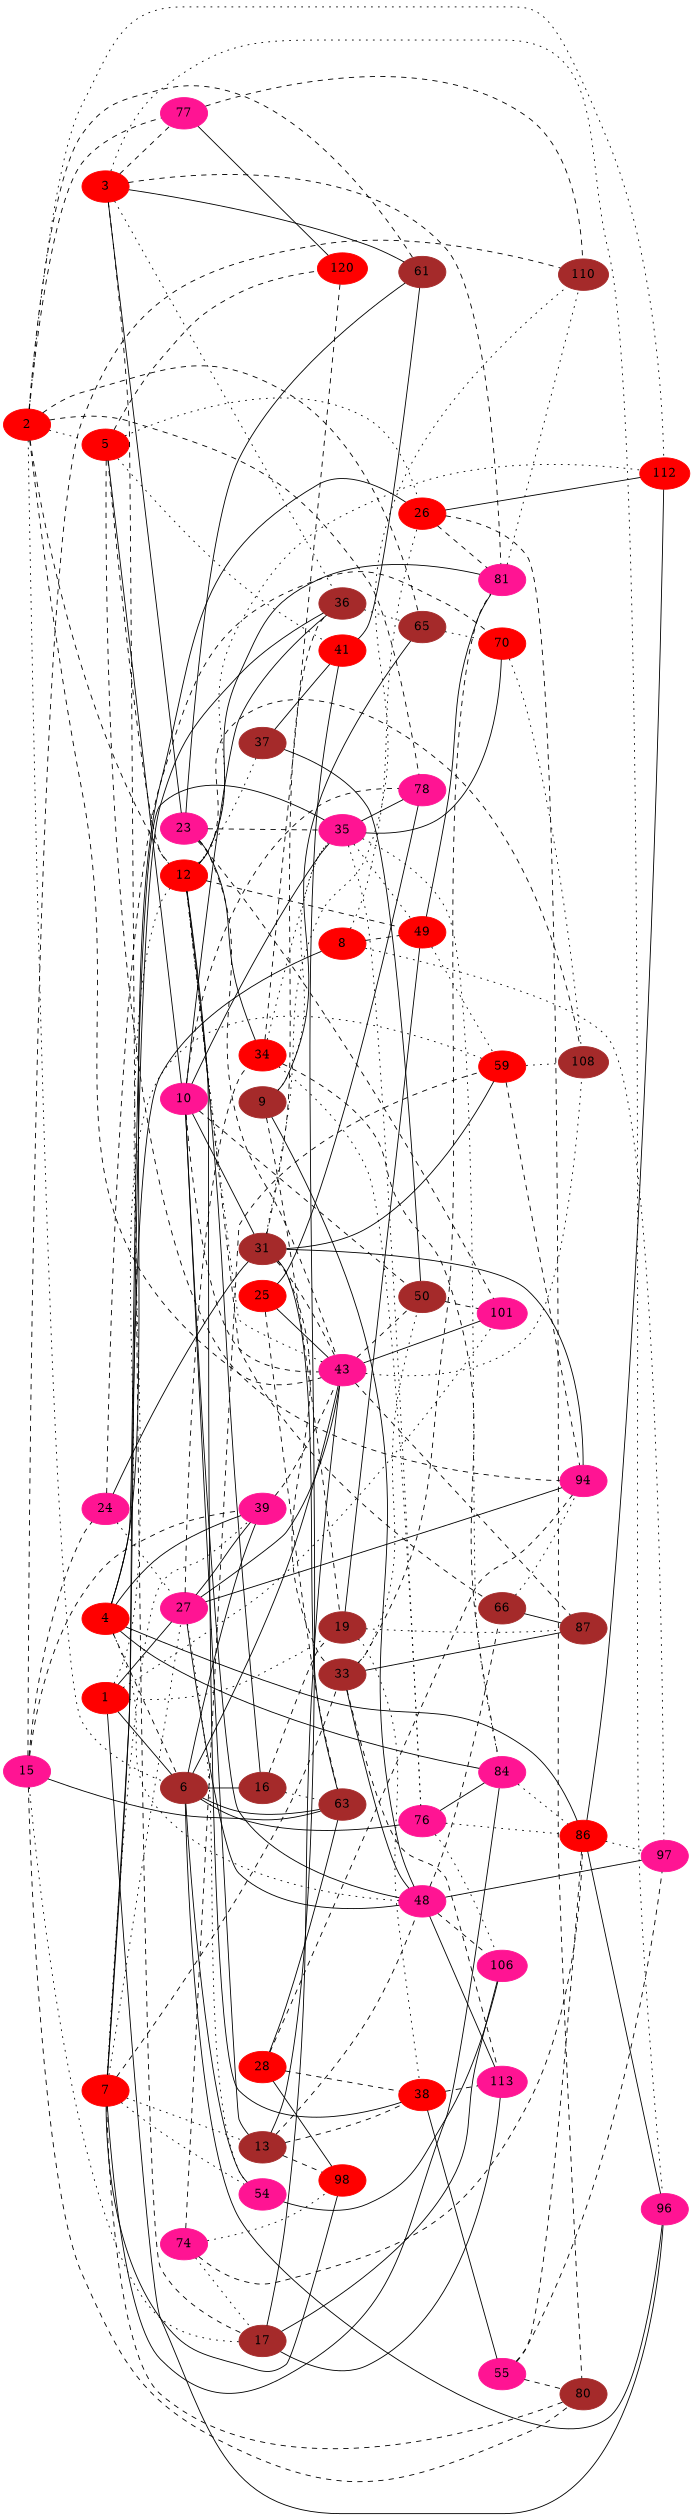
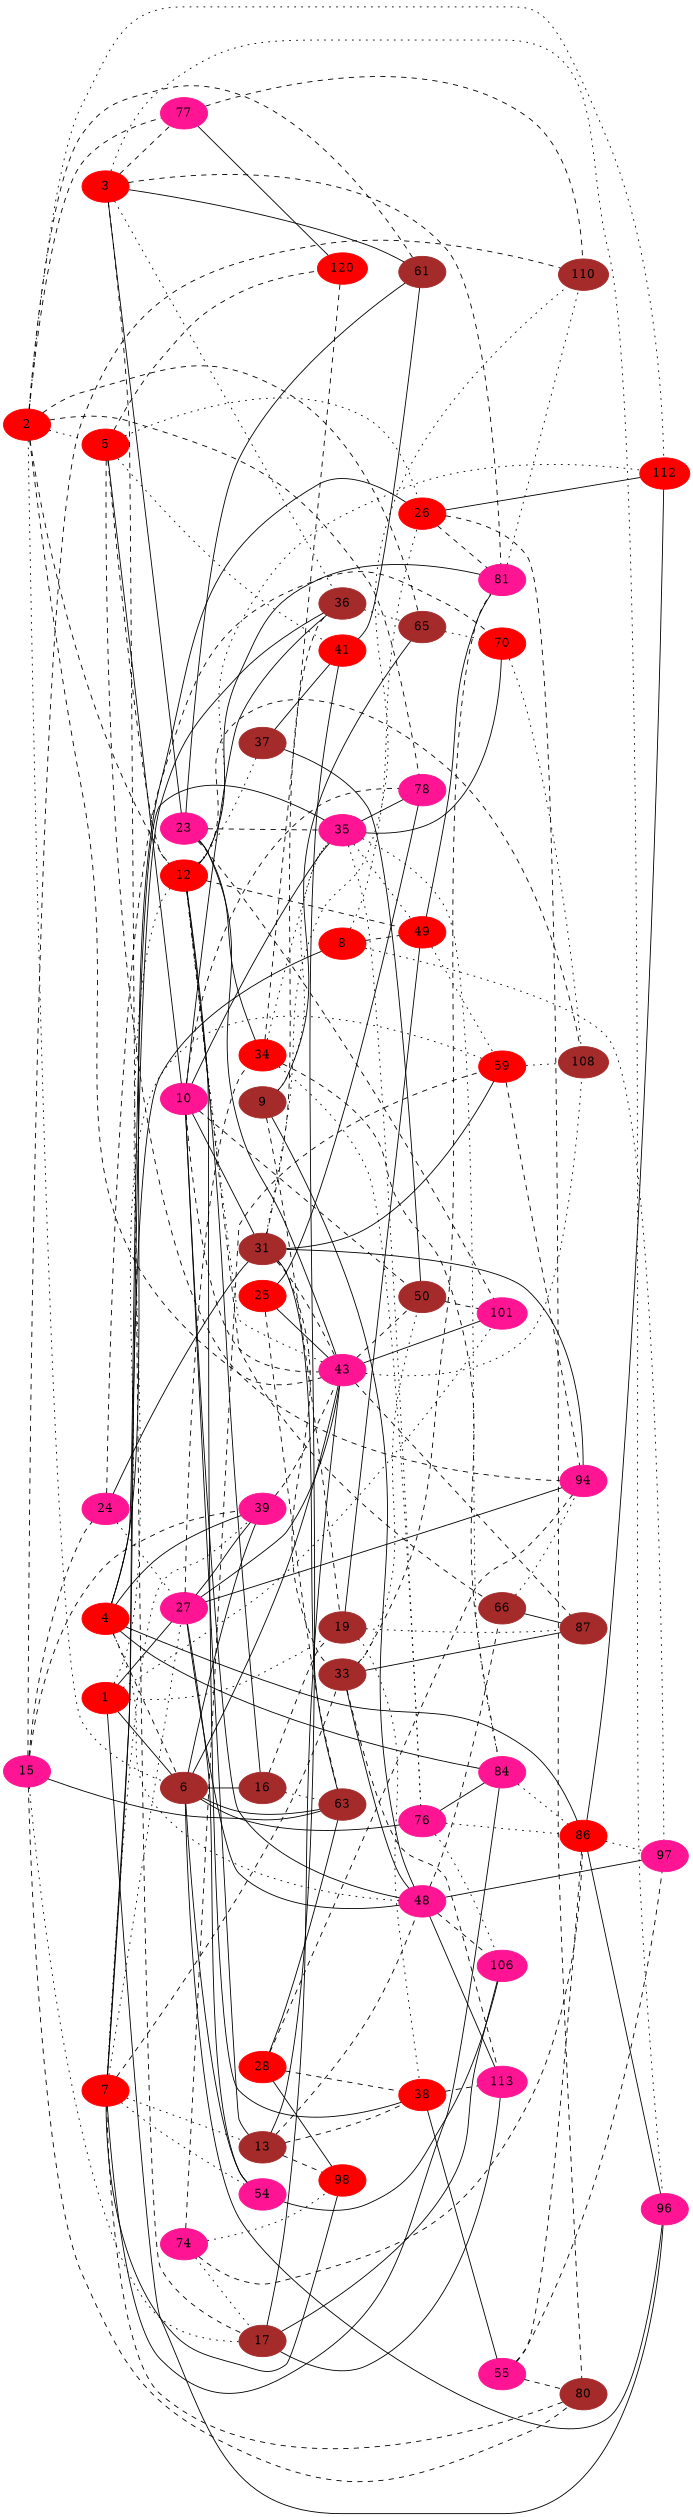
edge "23" -- "43": style dashed -> solid
edge "27" -- "54": style dotted -> solid
